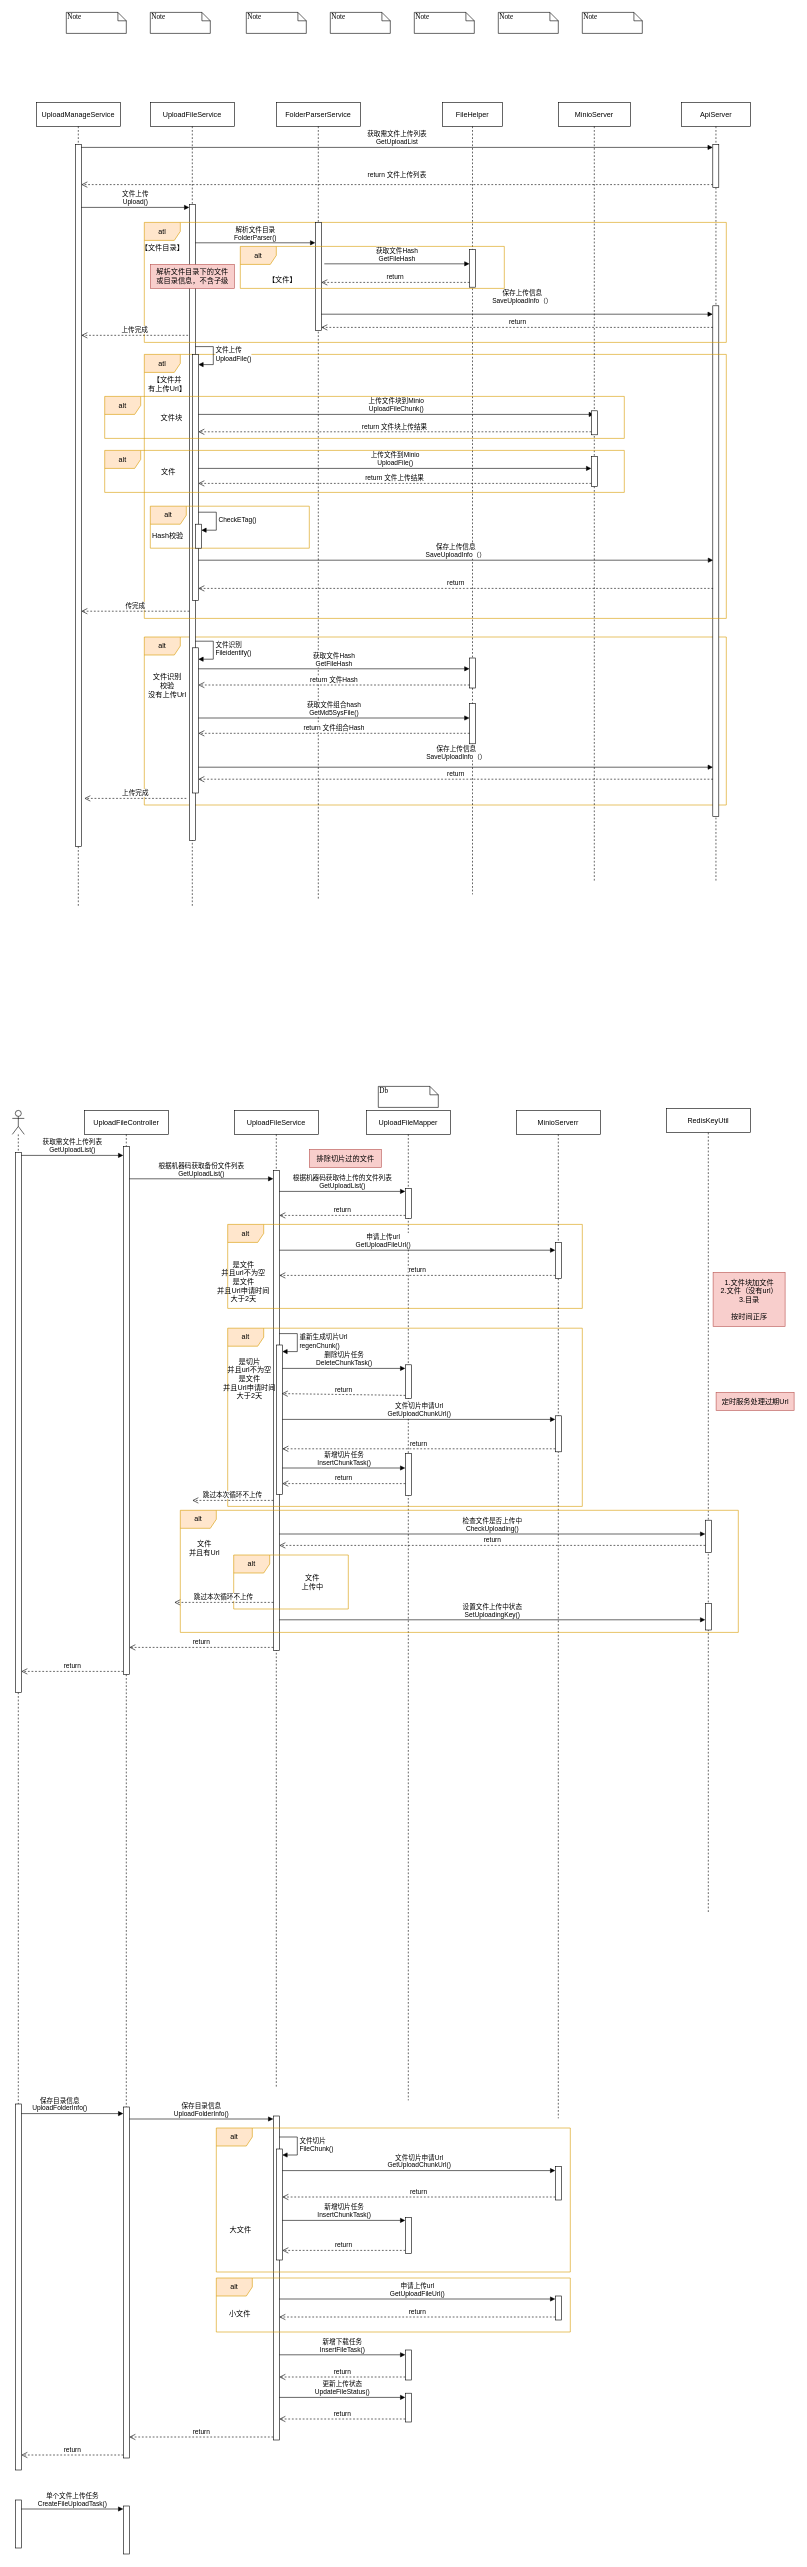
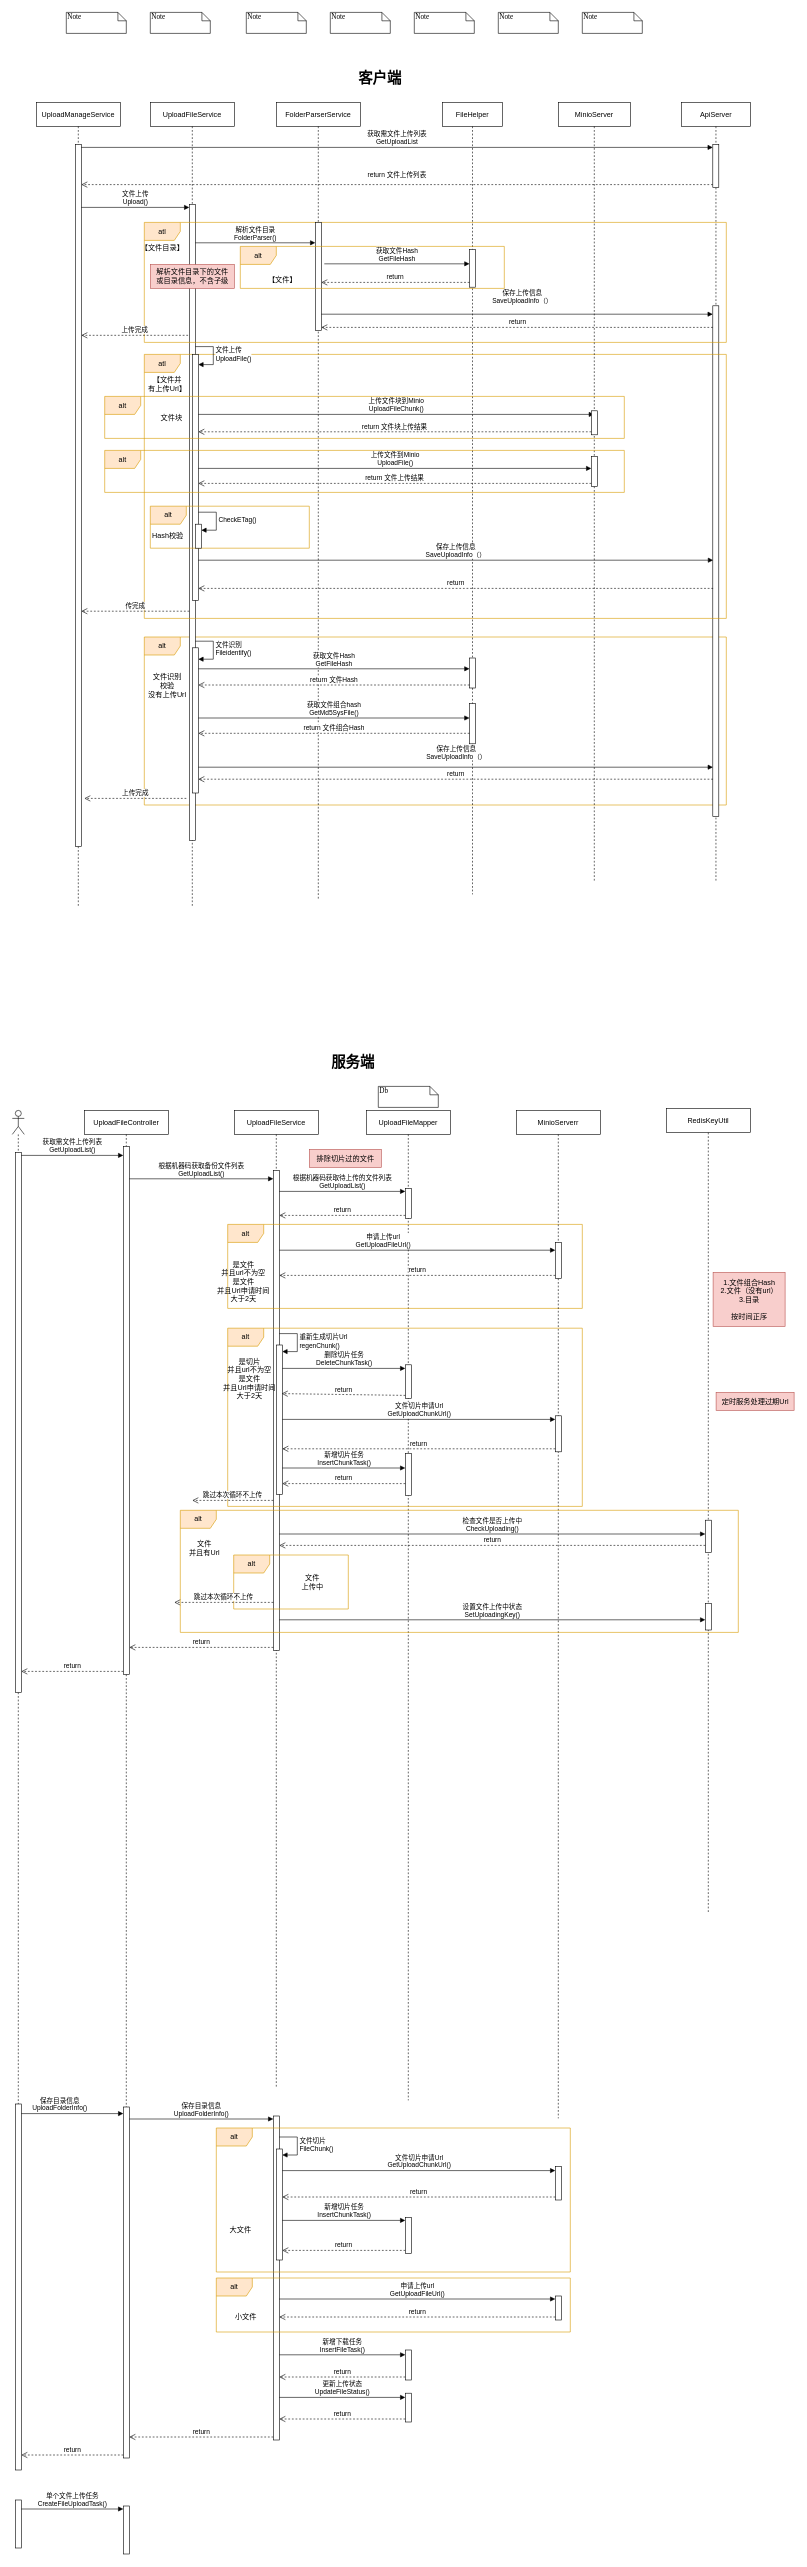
node "客户端": added
node "文件": removed
node "服务端": added
node "1.文件块加文件 2.文件（没有url） 3.目录 按时间正序": label "1.文件块加文件 2.文件（没有url） 3.目录 按时间正序" -> "1.文件组合Hash 2.文件（没有url） 3.目录 按时间正序"
node "小文件": moved (240, 2314) -> (246, 2317)
